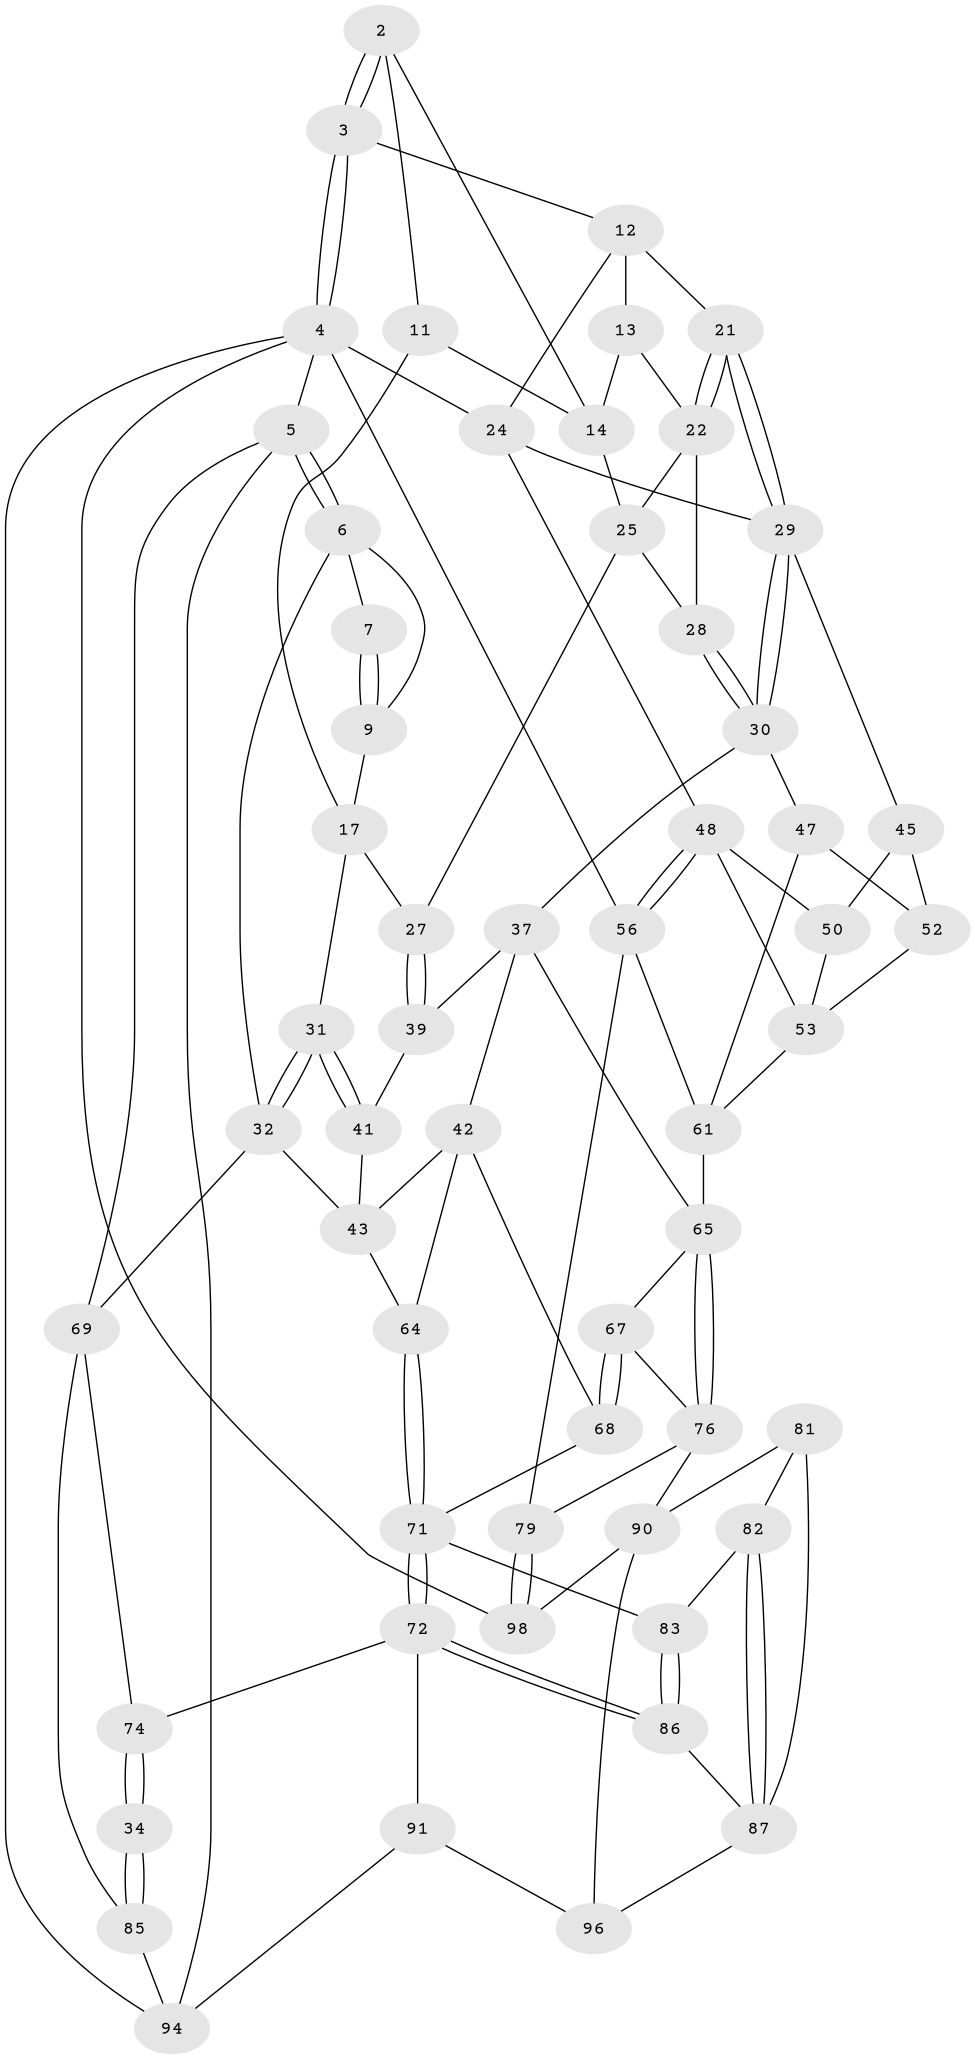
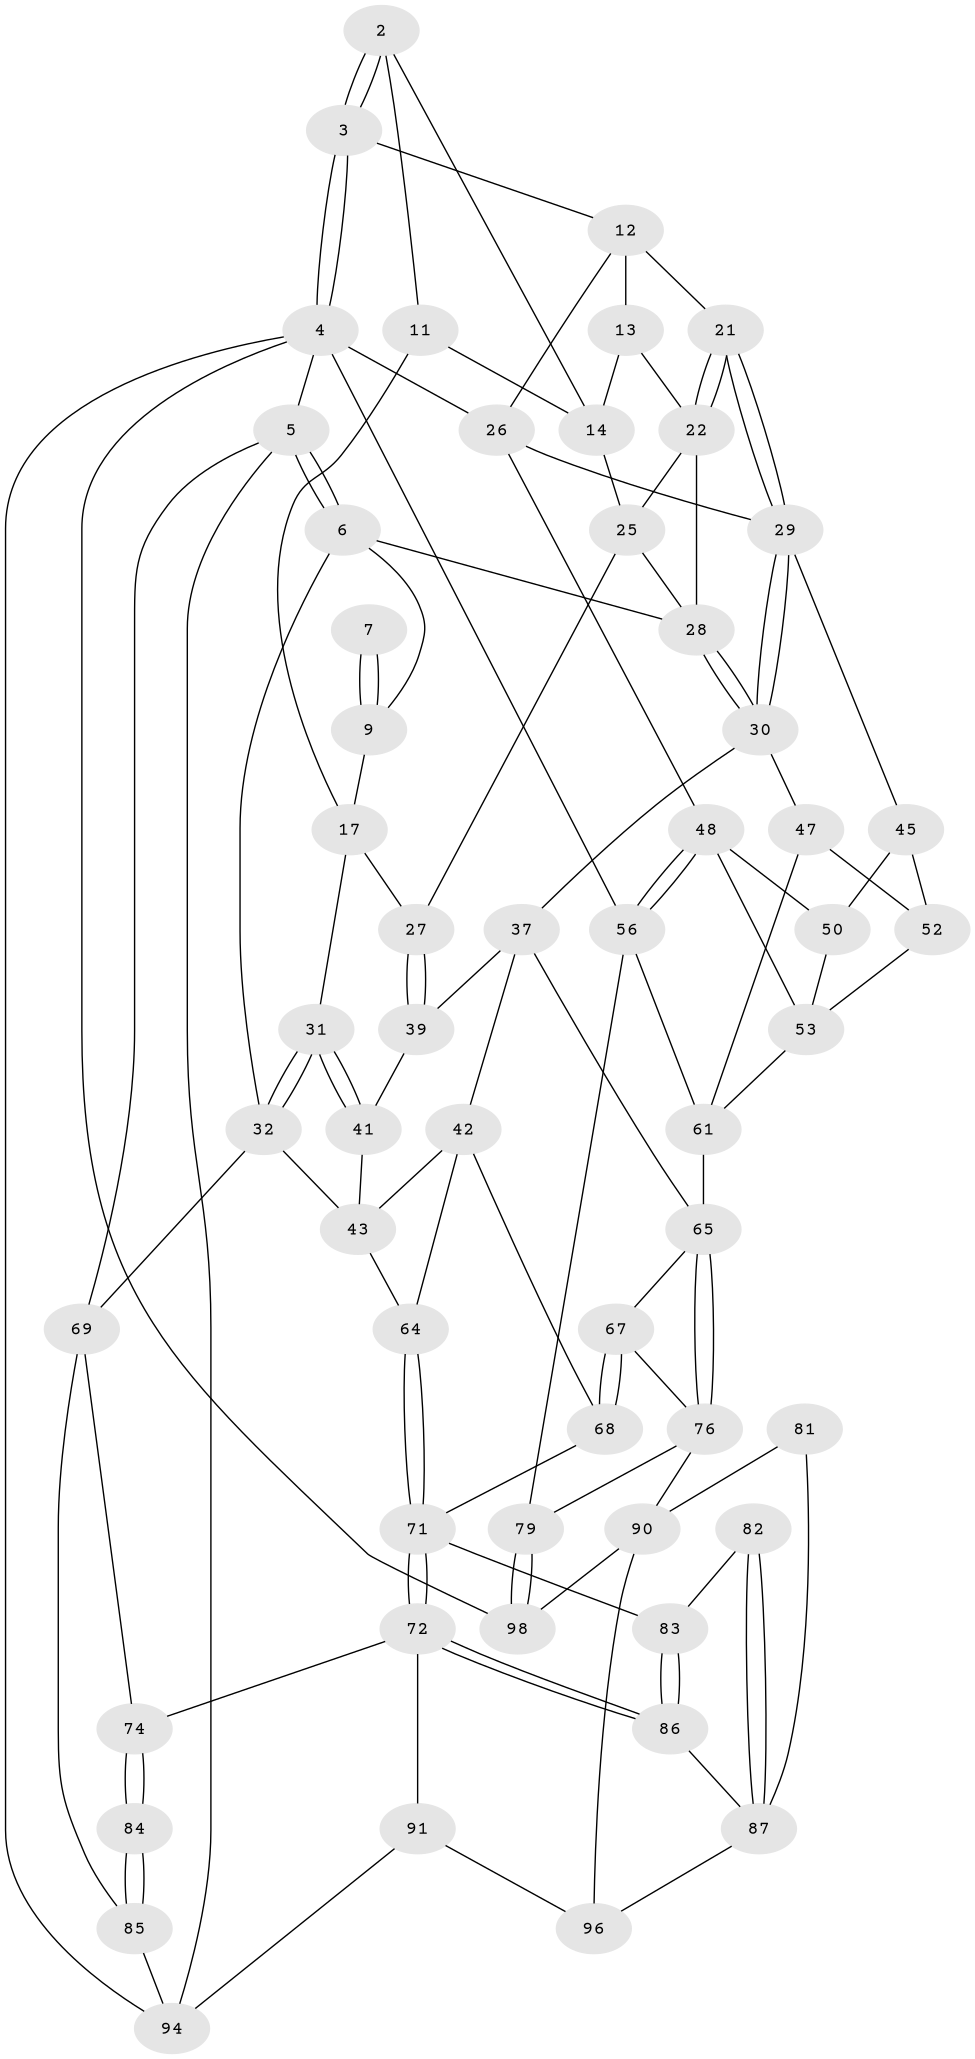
node "24": label "24" -> "26"
edge "6" -- "7": now "6" -- "28"
edge "81" -- "82": removed
node "34": label "34" -> "84"
